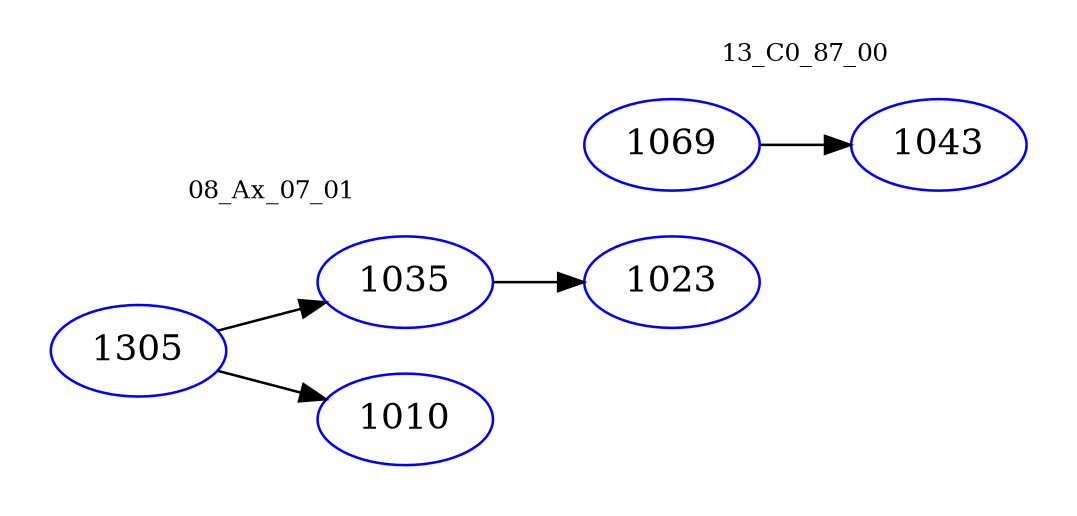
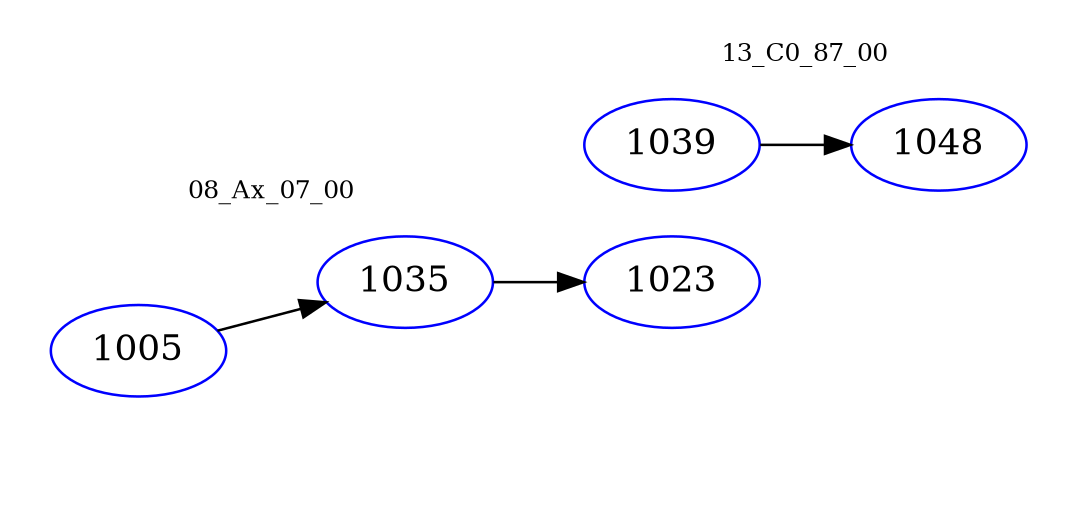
node "1069": label "1069" -> "1039"
node "1043": label "1043" -> "1048"
cluster "08_Ax_07_01": label "08_Ax_07_01" -> "08_Ax_07_00"
node "1305": label "1305" -> "1005"
node "1010": removed
